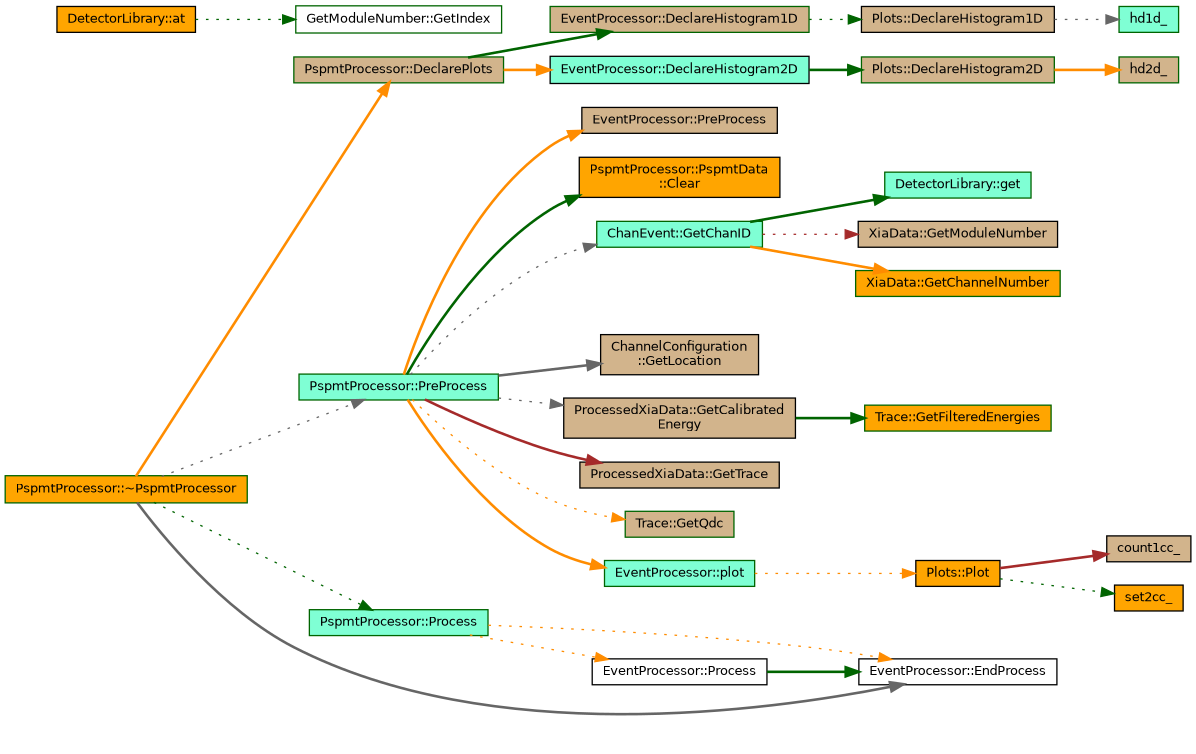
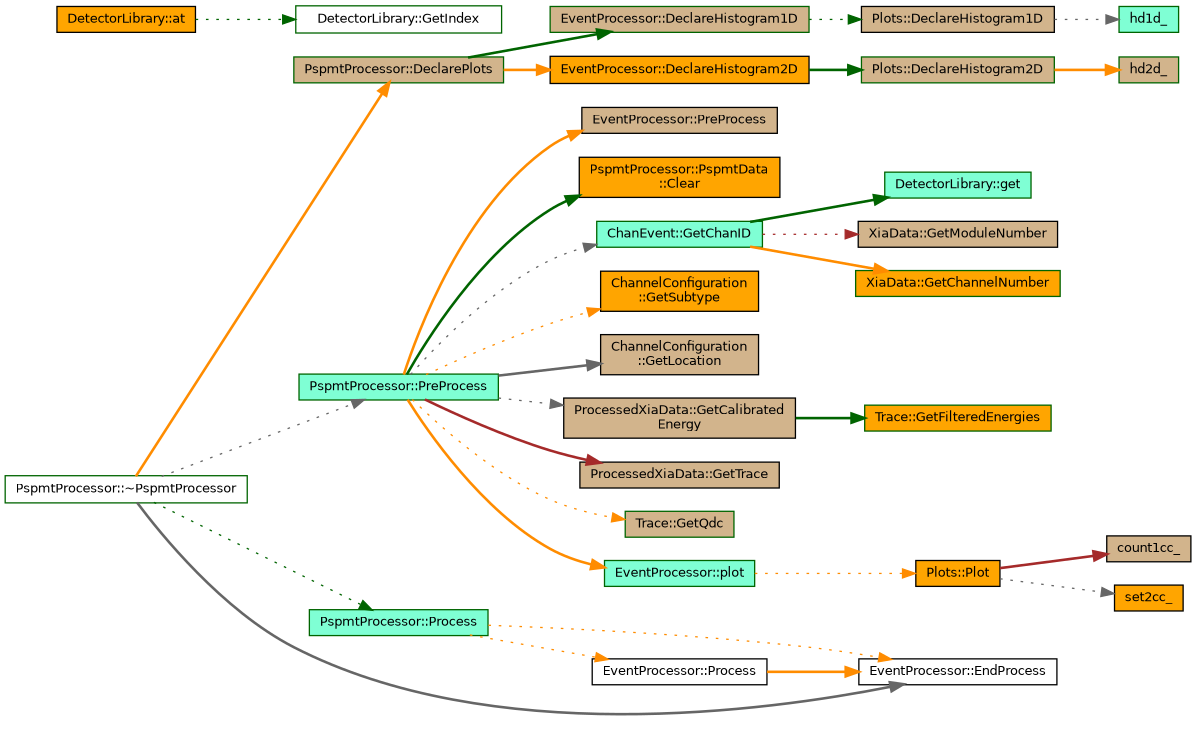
node "GetModuleNumber::GetIndex": label "GetModuleNumber::GetIndex" -> "DetectorLibrary::GetIndex"
node "EventProcessor::DeclareHistogram2D": fillcolor aquamarine -> orange
node "ChannelConfiguration ::GetSubtype": added
node "PspmtProcessor::~PspmtProcessor": fillcolor orange -> white
edge "Plots::Plot" -> "set2cc_": color darkgreen -> gray40
edge "EventProcessor::Process" -> "EventProcessor::EndProcess": color darkgreen -> darkorange
